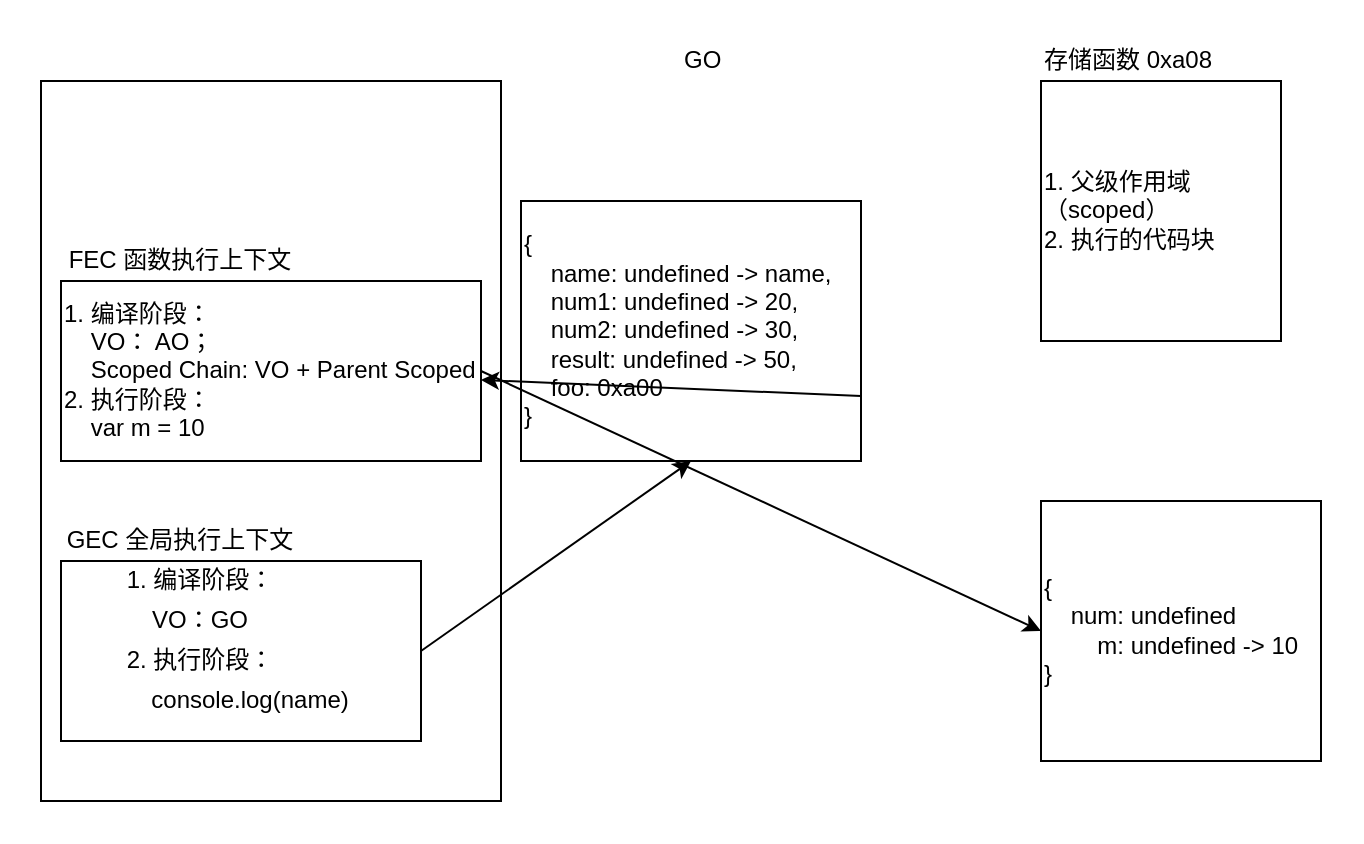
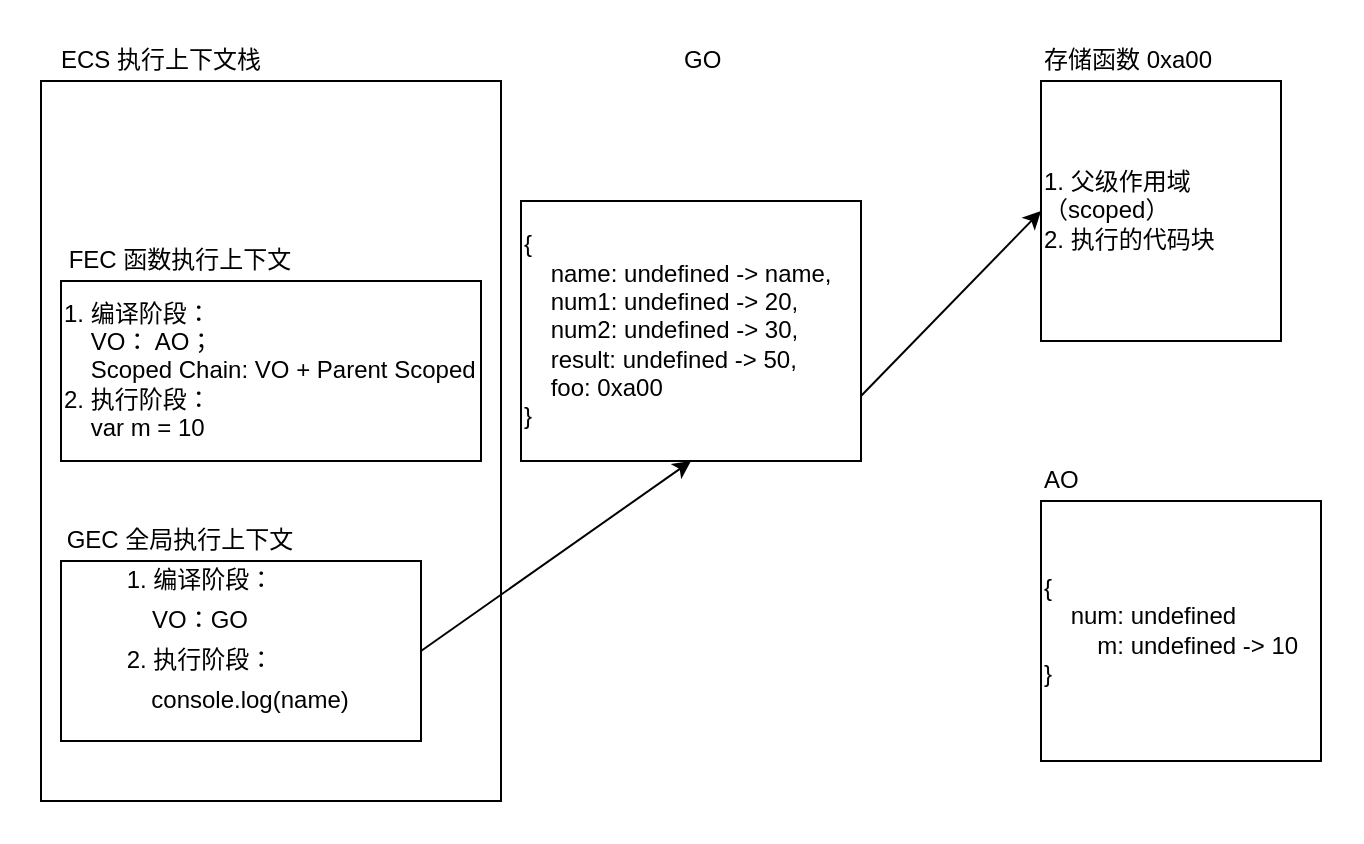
node "ECS 执行上下文栈": added
node "存储函数 0xa08": label "存储函数 0xa08" -> "存储函数 0xa00"
edge "{ name: undefined -> name, num1: undefined -> 20, num2: undefined -> 30, result: undefined -> 50, foo: 0xa00 }" -> "1. 编译阶段： VO： AO； Scoped Chain: VO + Parent Scoped 2. 执行阶段： var m = 10": now "{ name: undefined -> name, num1: undefined -> 20, num2: undefined -> 30, result: undefined -> 50, foo: 0xa00 }" -> "1. 父级作用域（scoped） 2. 执行的代码块"
node "AO": added
edge "1. 编译阶段： VO： AO； Scoped Chain: VO + Parent Scoped 2. 执行阶段： var m = 10" -> "{ num: undefined m: undefined -> 10 }": removed
